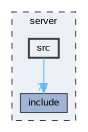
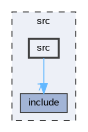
cluster "server": label "server" -> "src"
